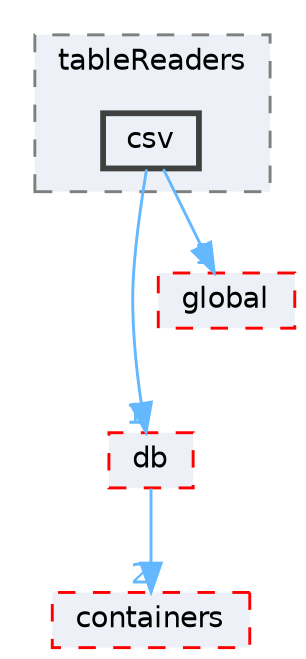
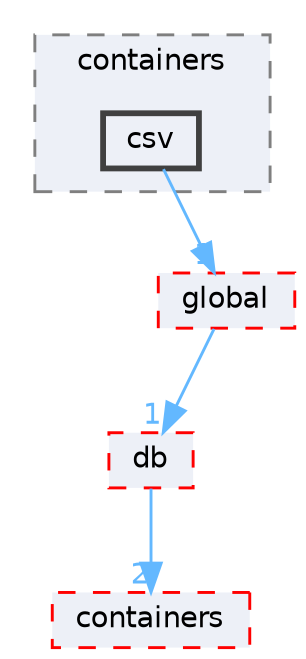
cluster "tableReaders": label "tableReaders" -> "containers"
edge "csv" -> "db": now "global" -> "db"
